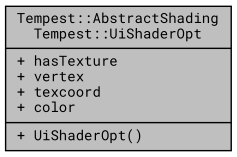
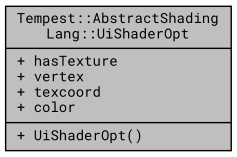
node "Tempest::AbstractShading": text "Tempest::UiShaderOpt" -> "Lang::UiShaderOpt"
